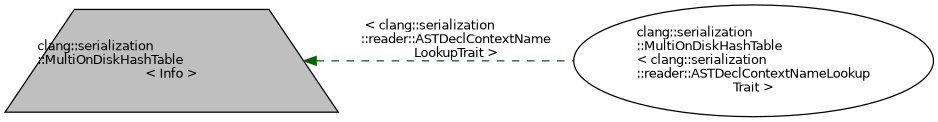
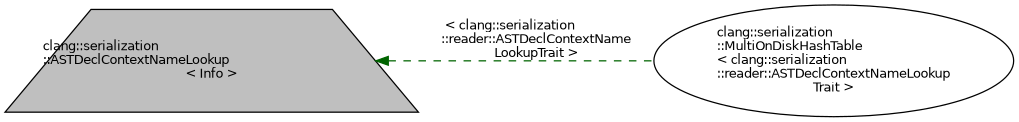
node "clang::serialization ::MultiOnDiskHashTable < Info >": label "clang::serialization ::MultiOnDiskHashTable < Info >" -> "clang::serialization ::ASTDeclContextNameLookup < Info >"
